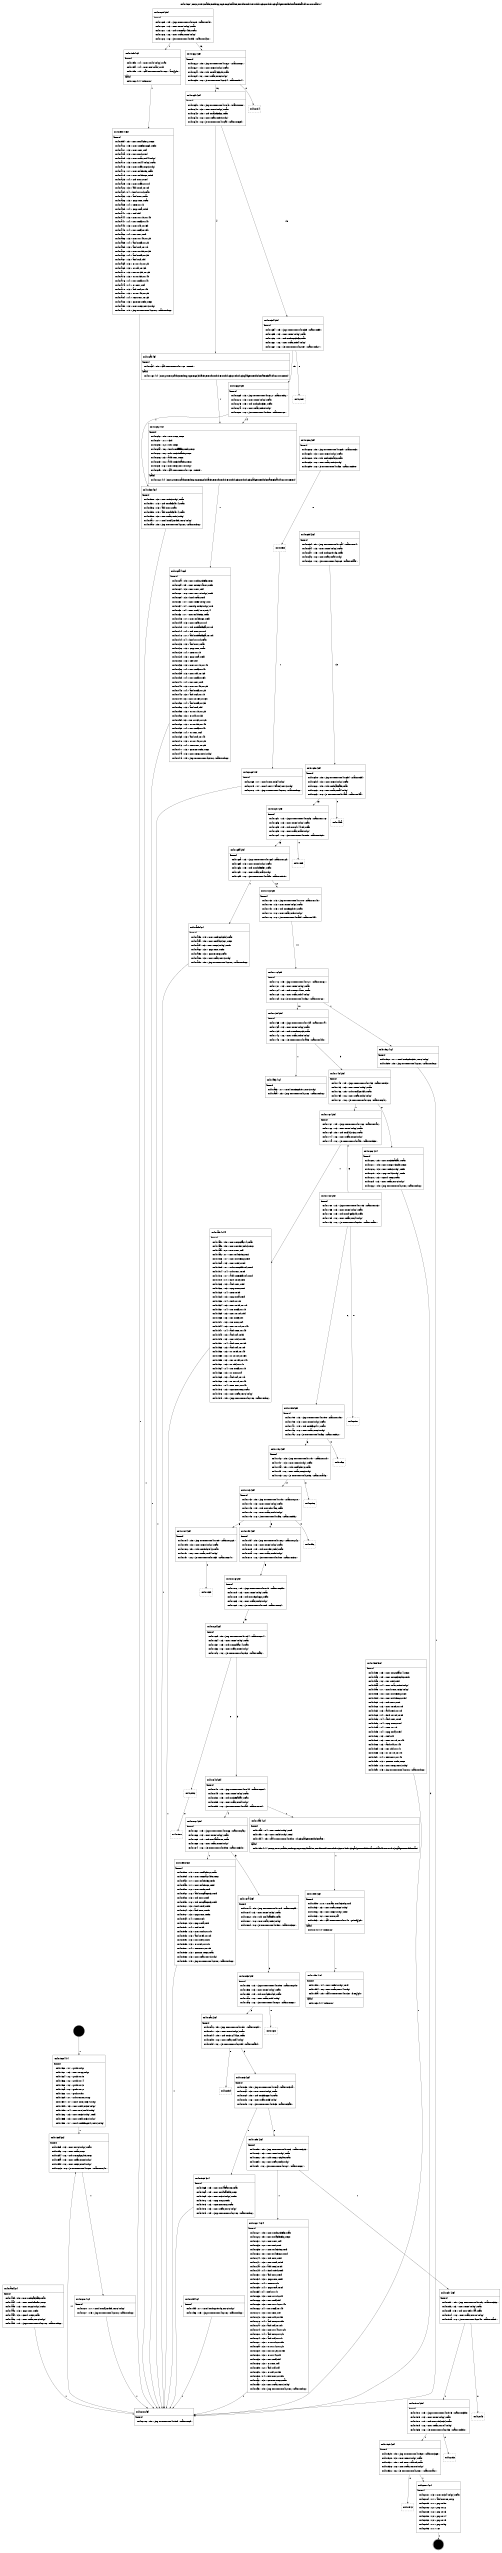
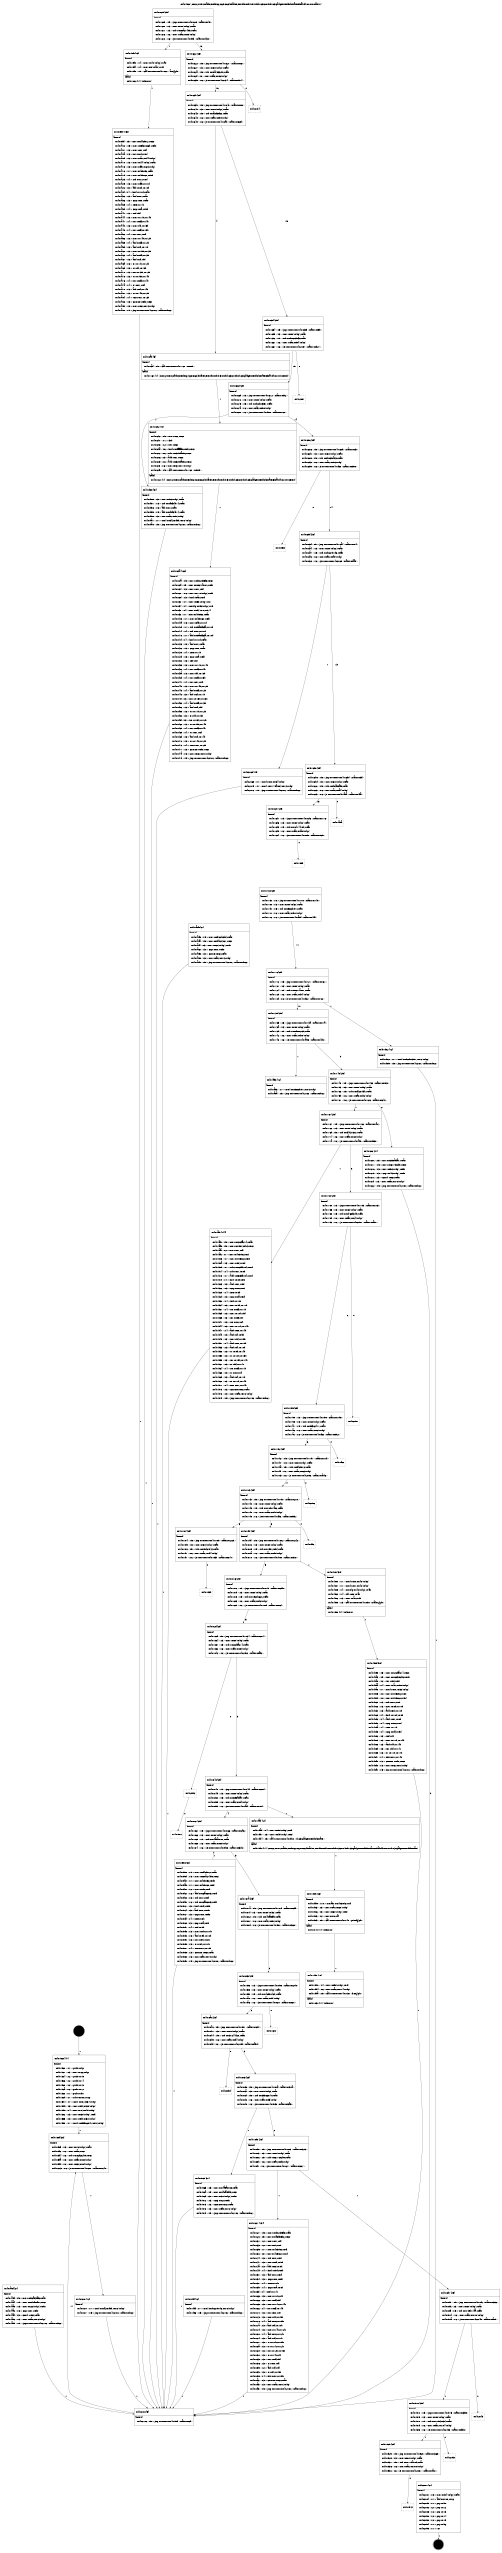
edge "0x40166d [25]" -> "0x401cb2 [40]": now "0x40166d [25]" -> "0x401686 [25]"
edge "0x401686 [25]" -> "0x40169f [25]": added, label "14"
edge "0x401f5e" -> "0x40206e [19]": now "0x40169f [25]" -> "0x40206e [19]"
node "0x4016ea [25]": removed
edge "0x401780 [25]" -> "0x401767 [25]": reversed
node "0x401b80 [30]": added
edge "0x401861 [25]" -> "0x401998 [88]": reversed
edge "0x401929 [25]" -> "0x402081 [21]": removed, label "1"
